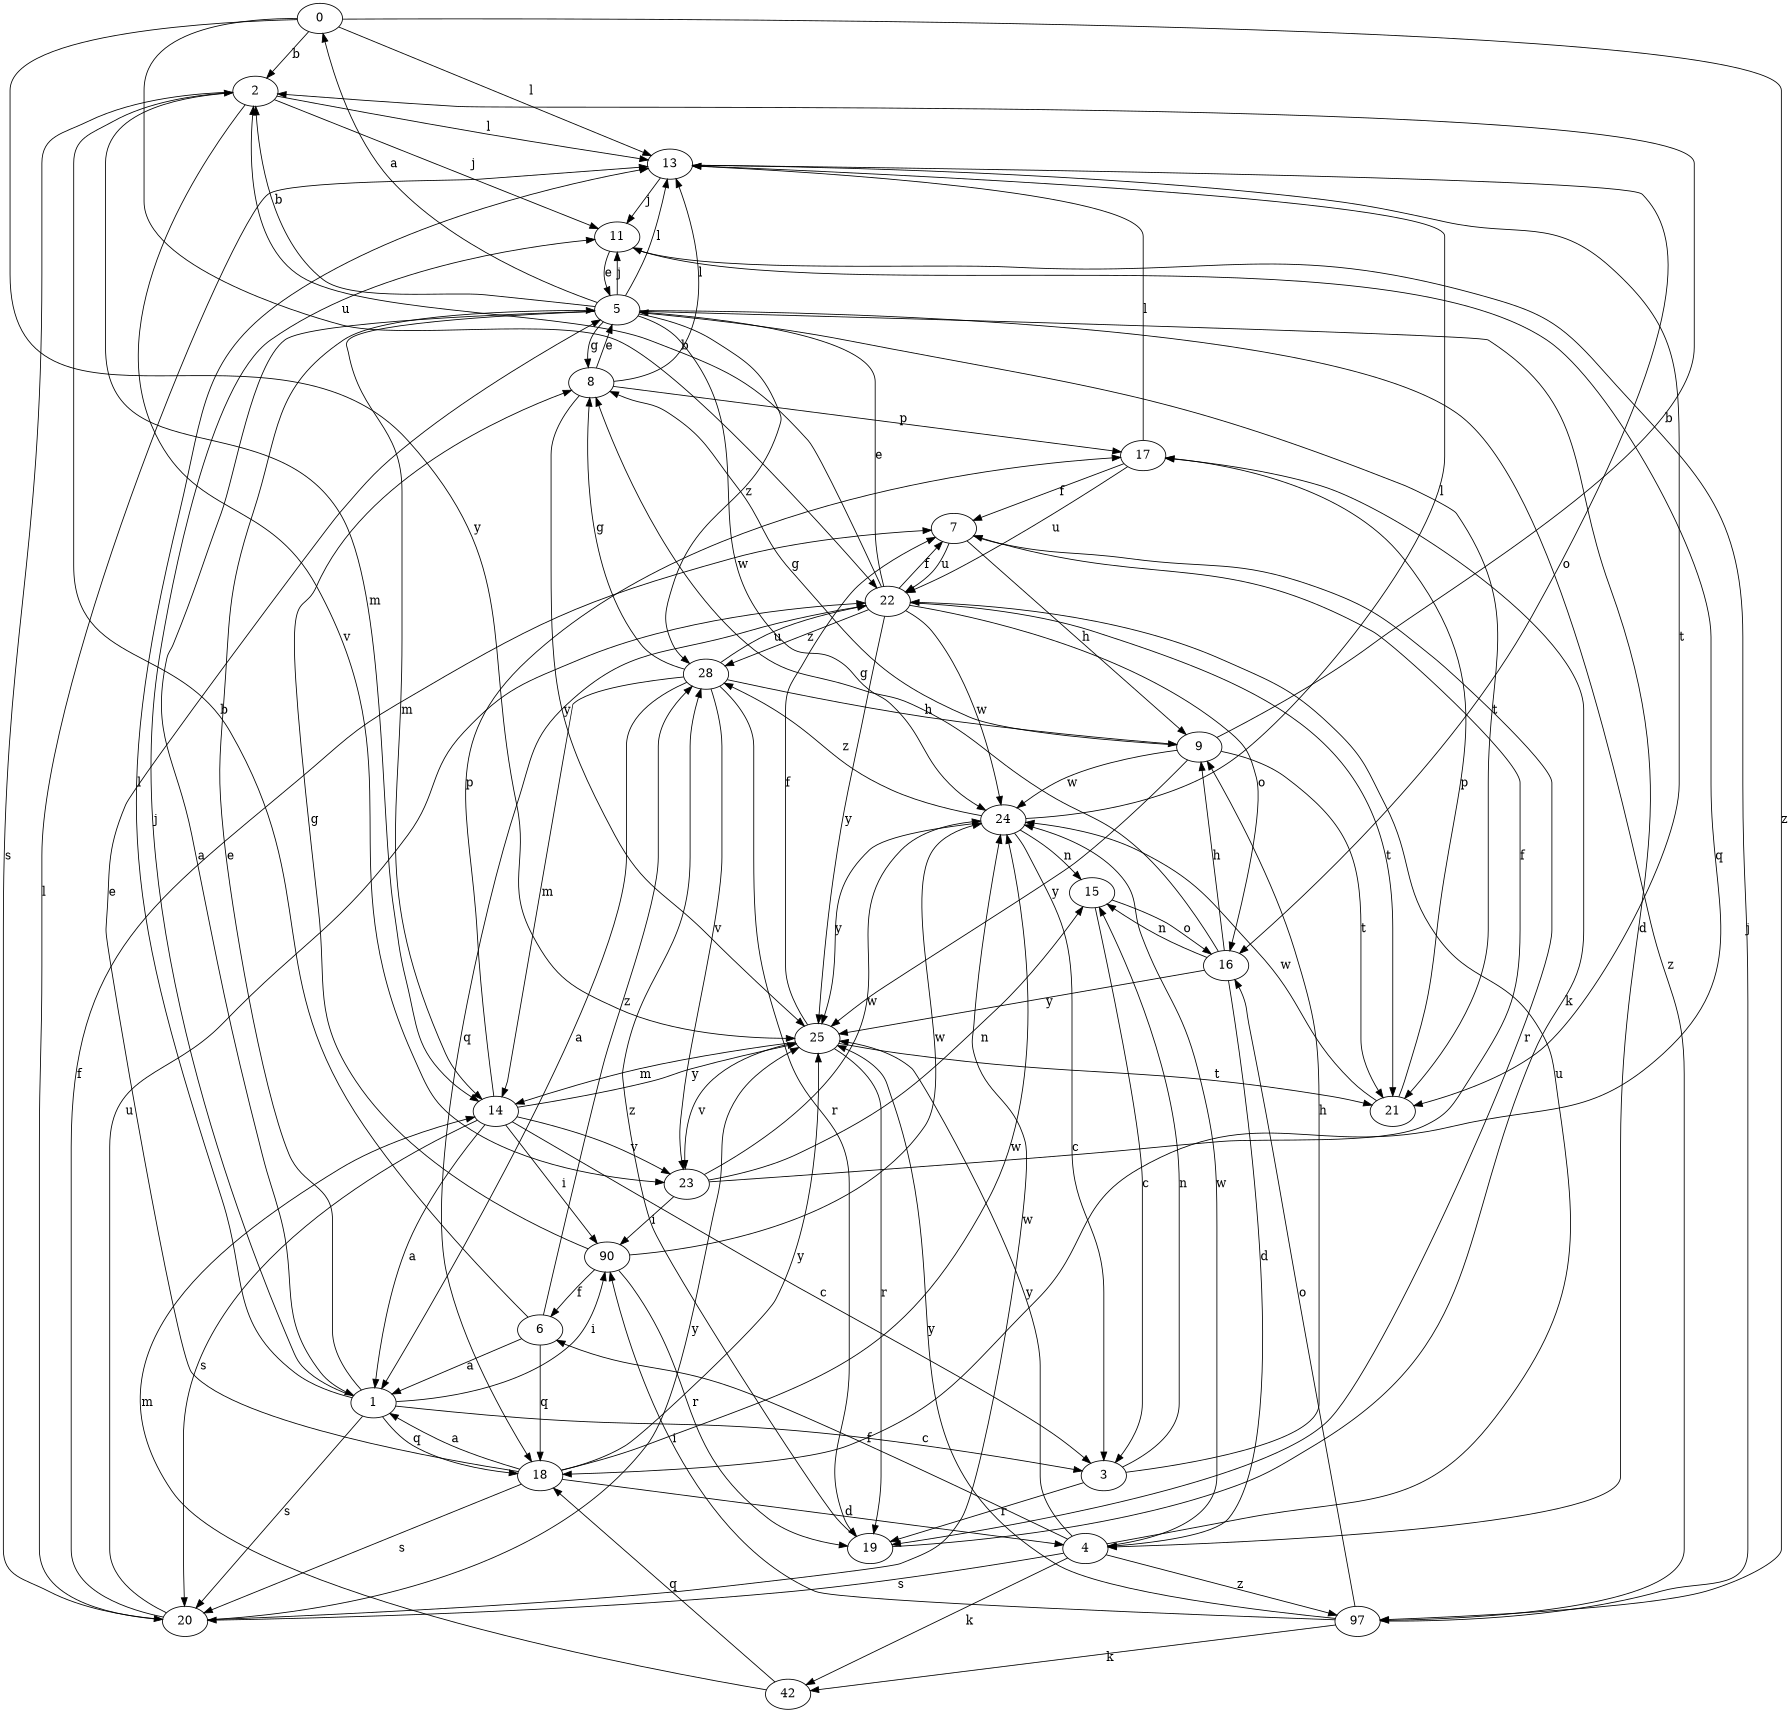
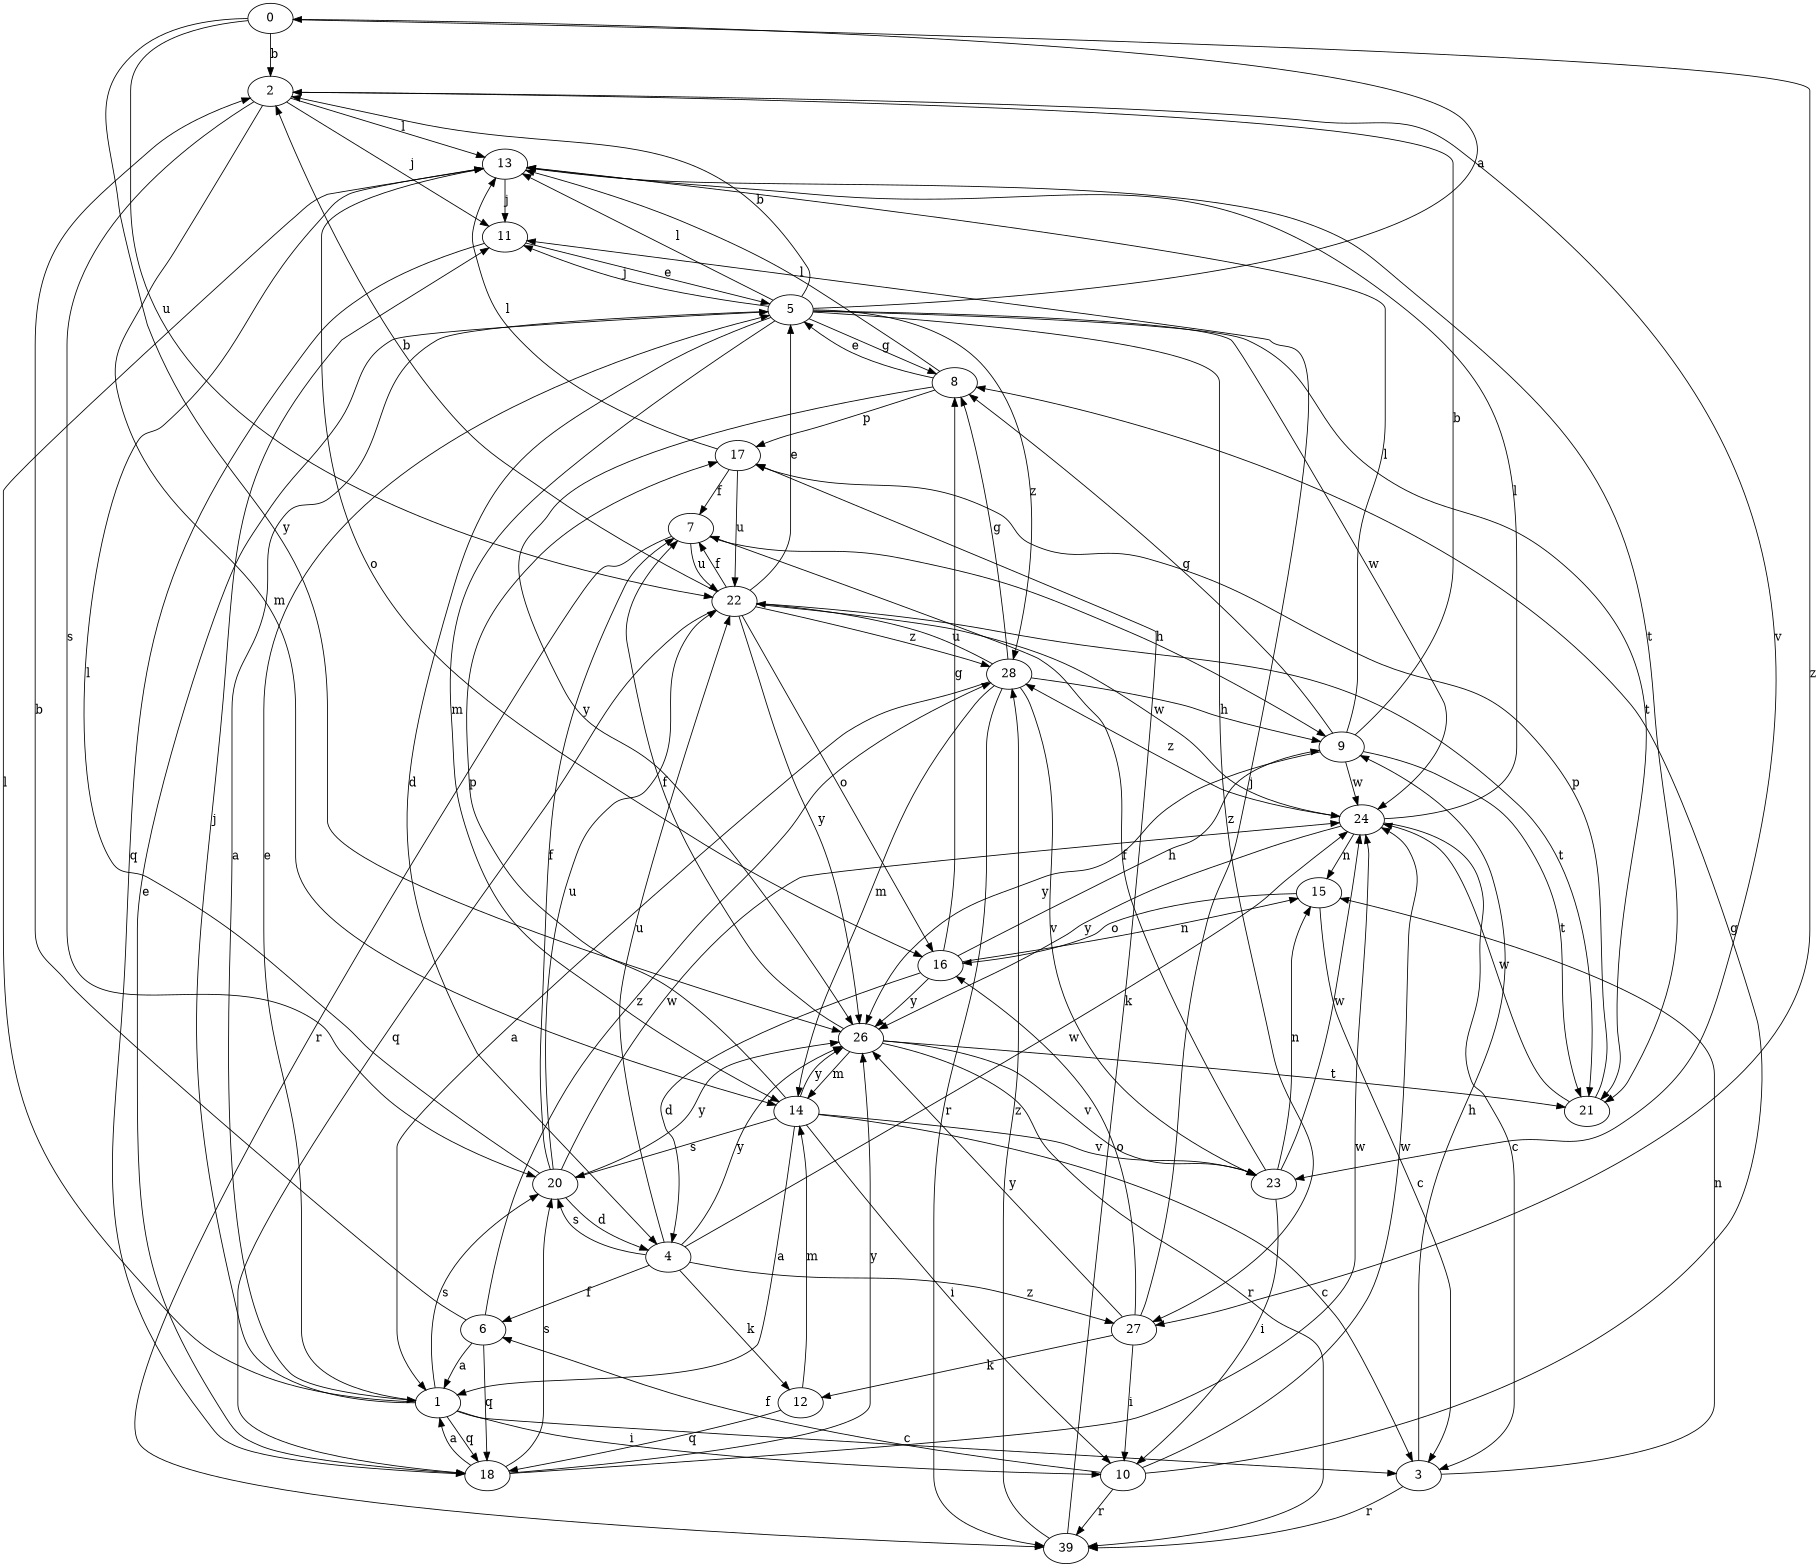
edge "0" -> "13": now "9" -> "13"
node "25": label "25" -> "26"
node "90": label "90" -> "10"
edge "18" -> "4": now "20" -> "4"
node "19": label "19" -> "39"
node "97": label "97" -> "27"
node "42": label "42" -> "12"
